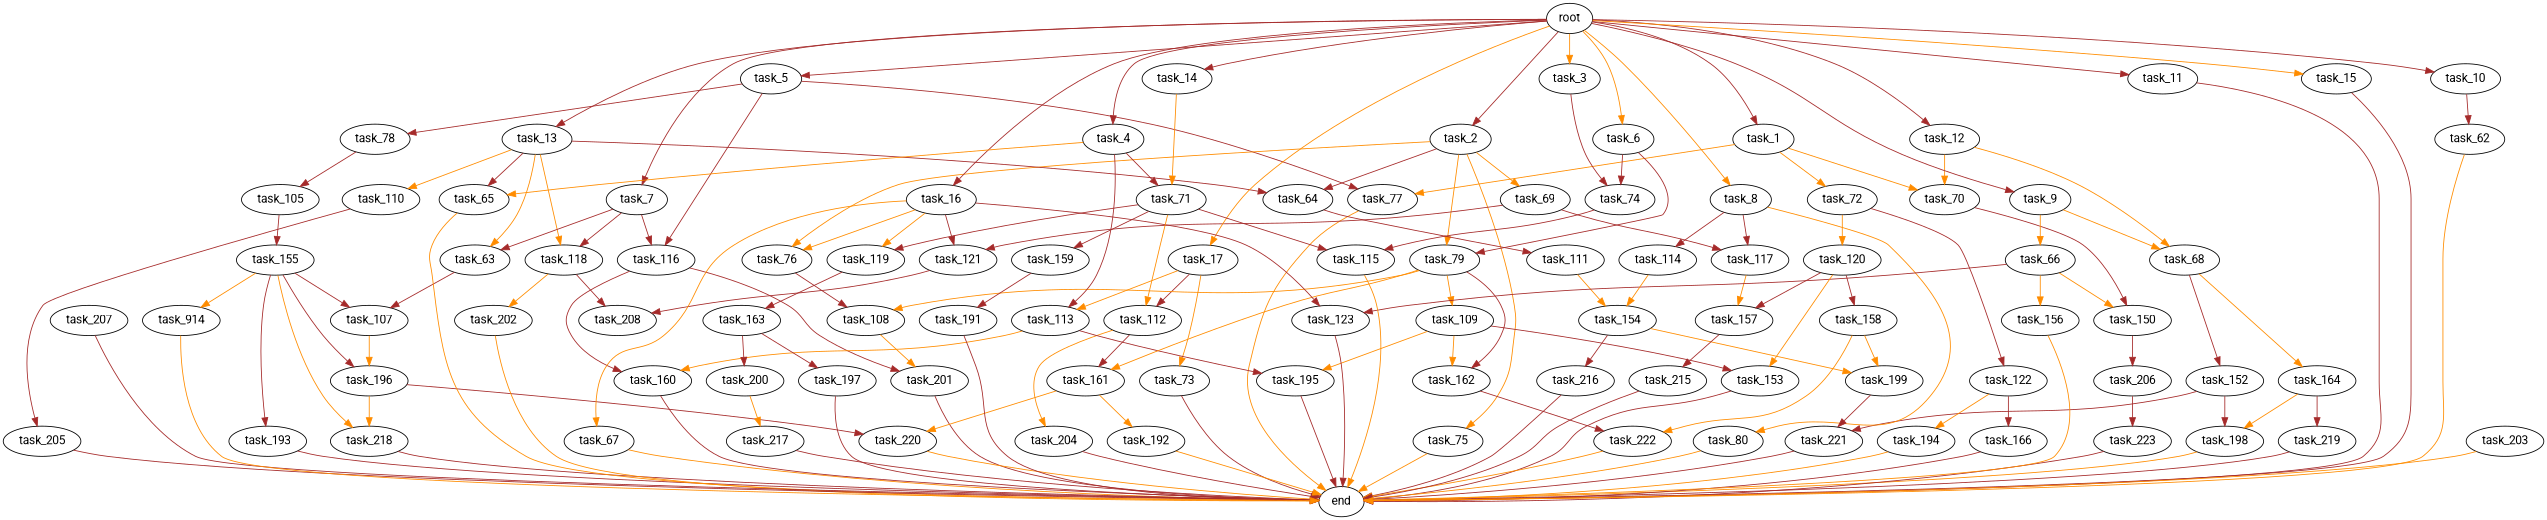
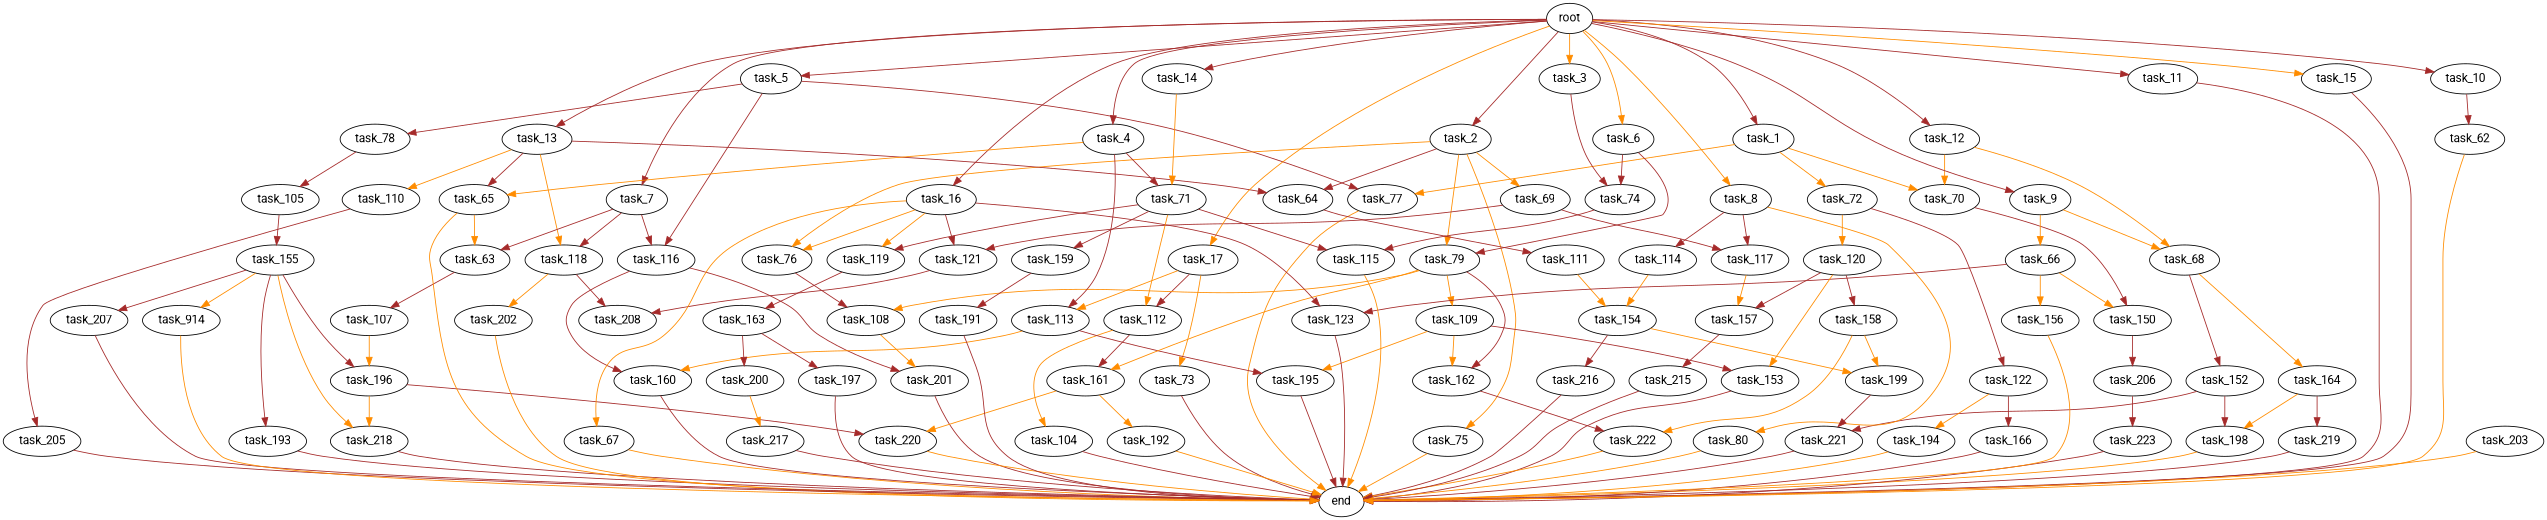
edge "task_13" -> "task_63": now "task_65" -> "task_63"
edge "task_155" -> "task_107": now "task_155" -> "task_207"
node "task_204": label "task_204" -> "task_104"
